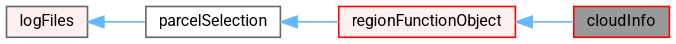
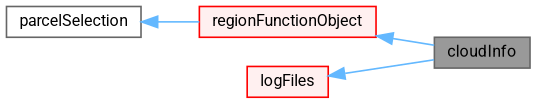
node "logFiles": color gray40 -> red
edge "parcelSelection" -> "logFiles": now "cloudInfo" -> "logFiles"
node "cloudInfo": color red -> gray40
